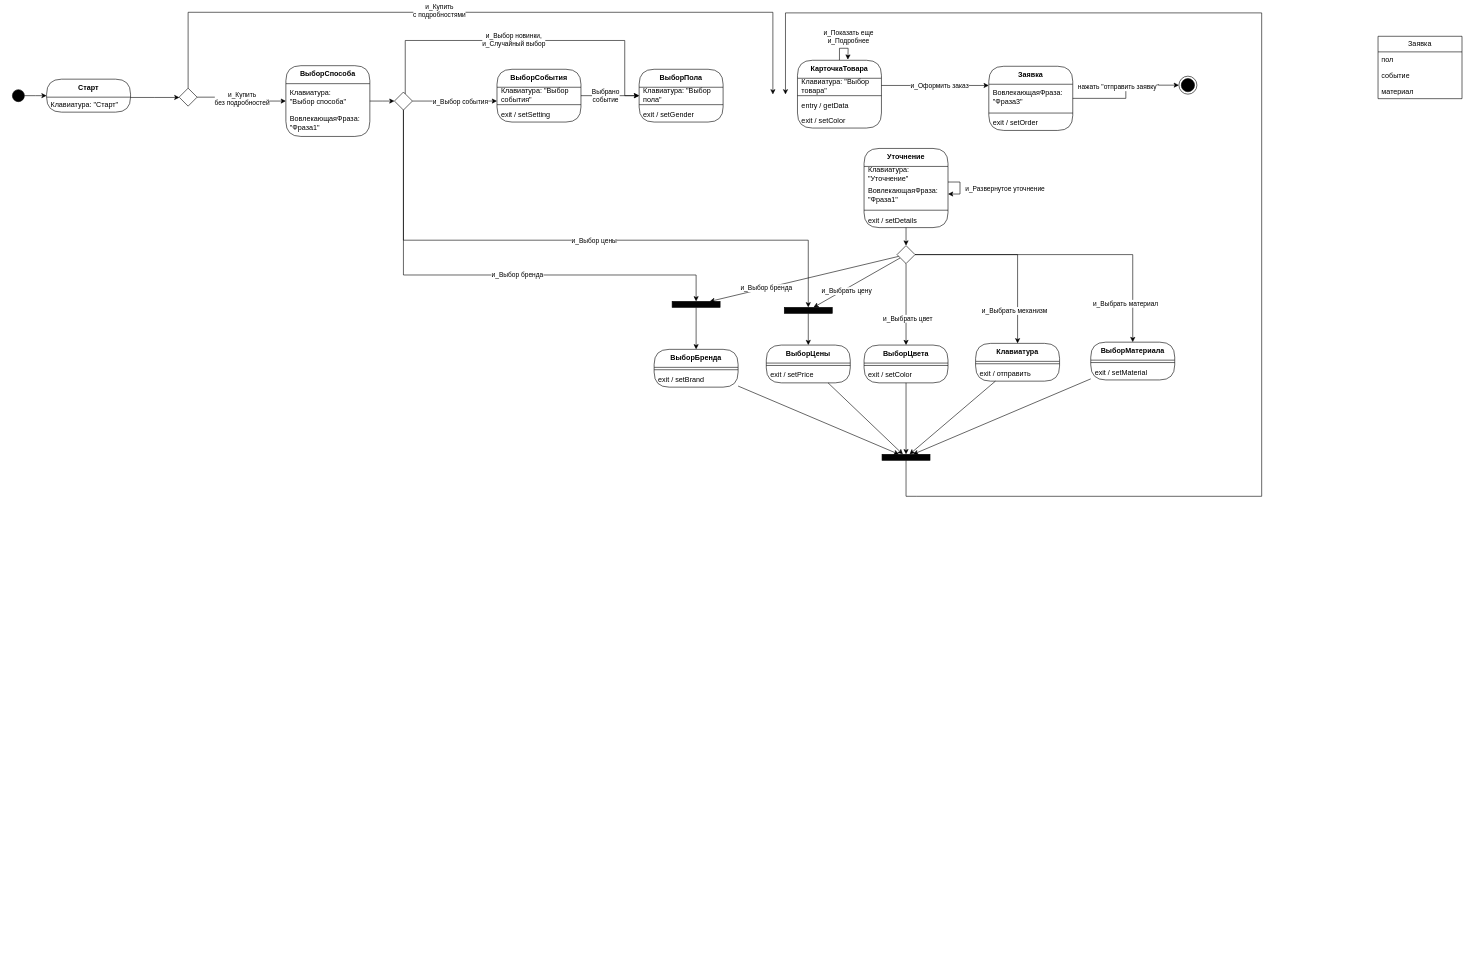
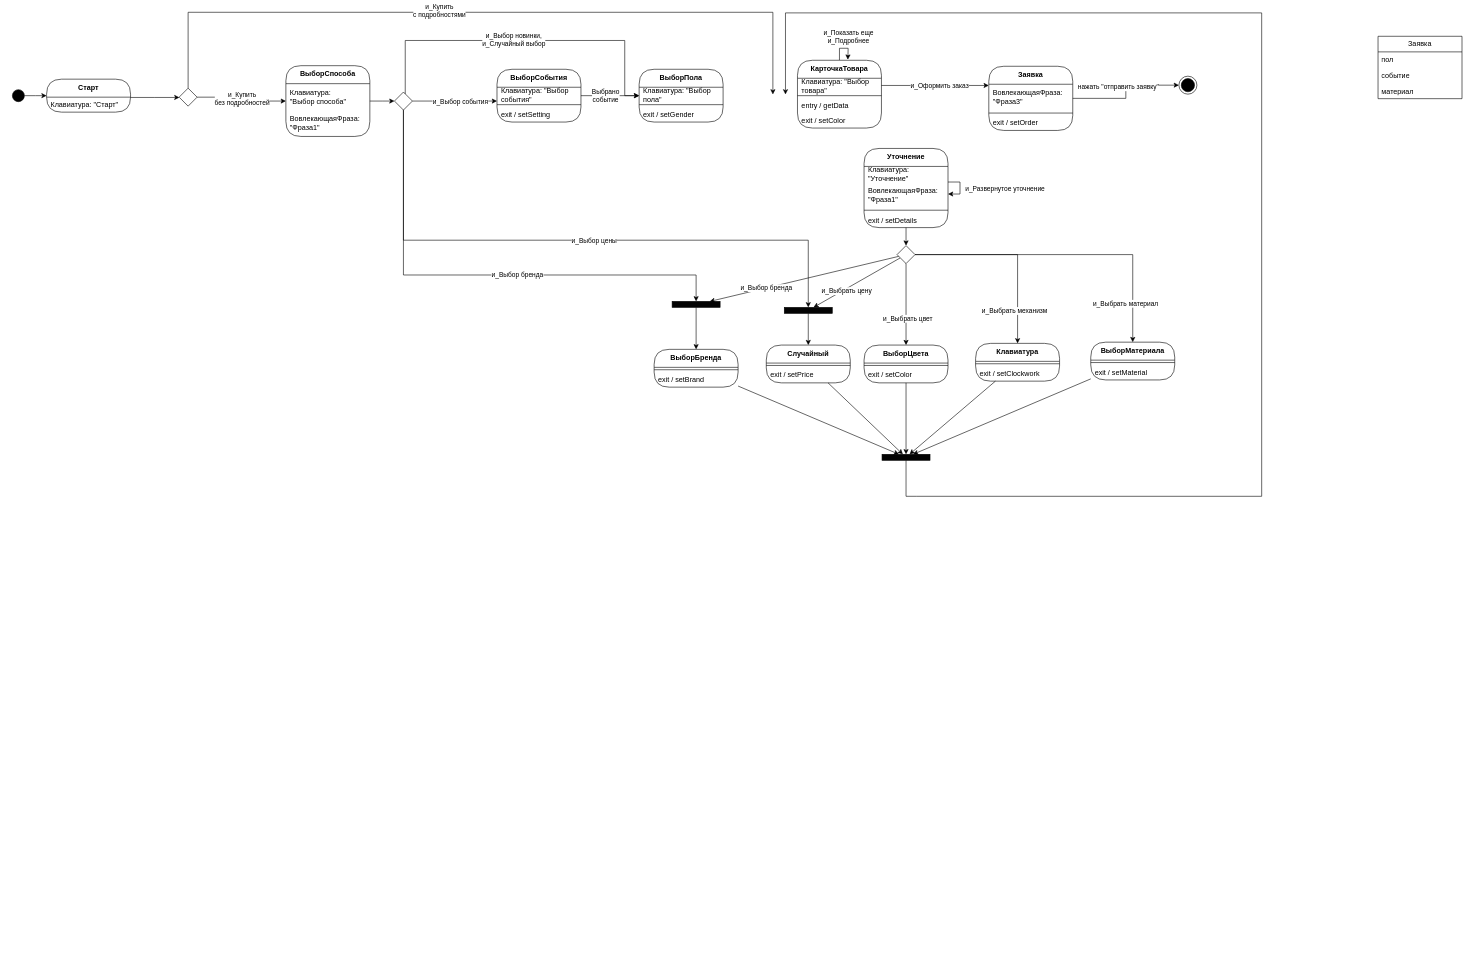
node "ВыборЦены": label "ВыборЦены" -> "Случайный"
node "exit / отправить": label "exit / отправить" -> "exit / setСlockwork"
